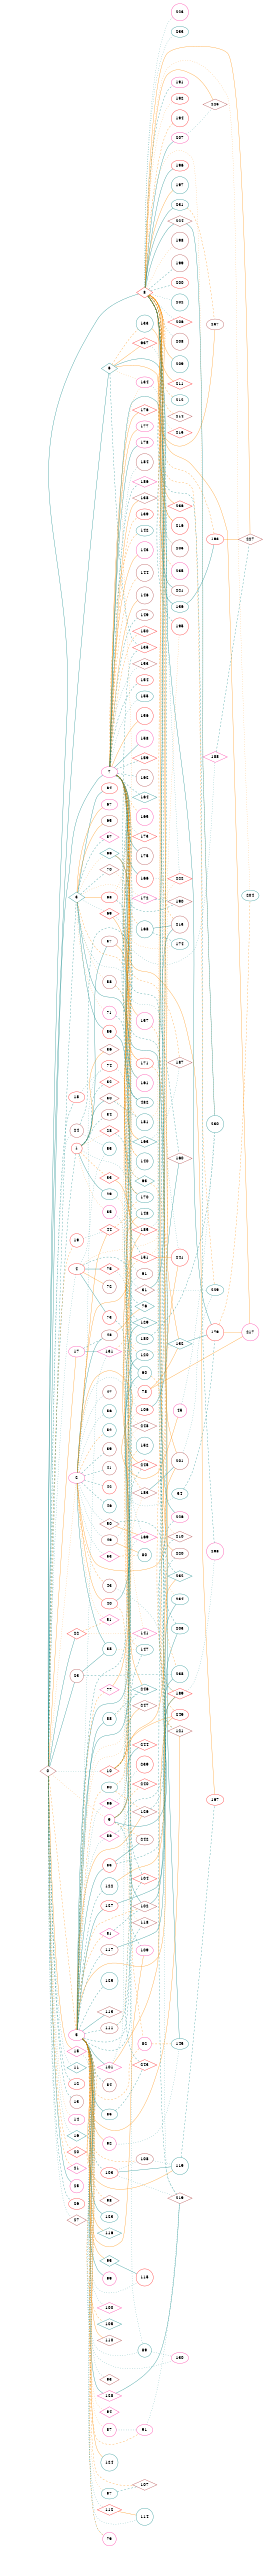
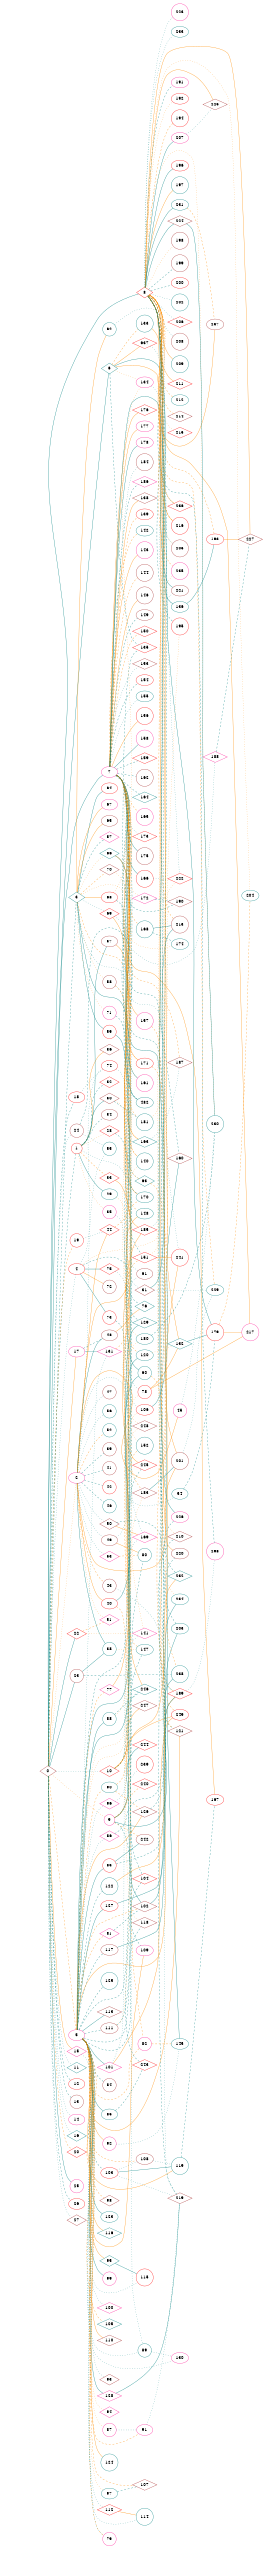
node "62": added
edge "70" -- "3": color teal -> darkorange
edge "80" -- "5": added
edge "0" -- "14": color darkorange -> teal
node "21": removed
